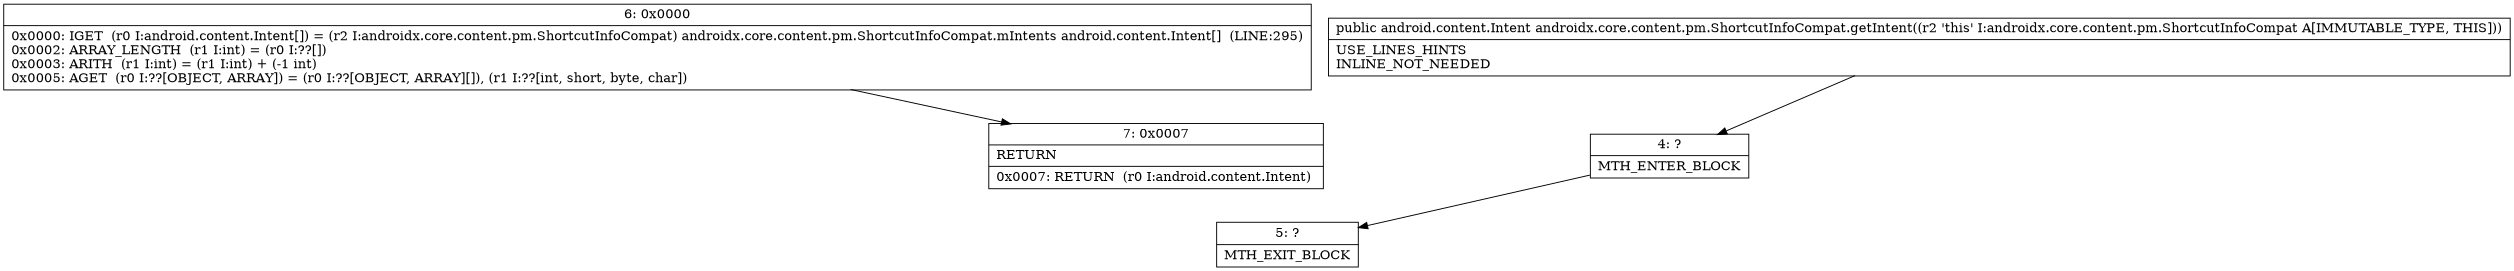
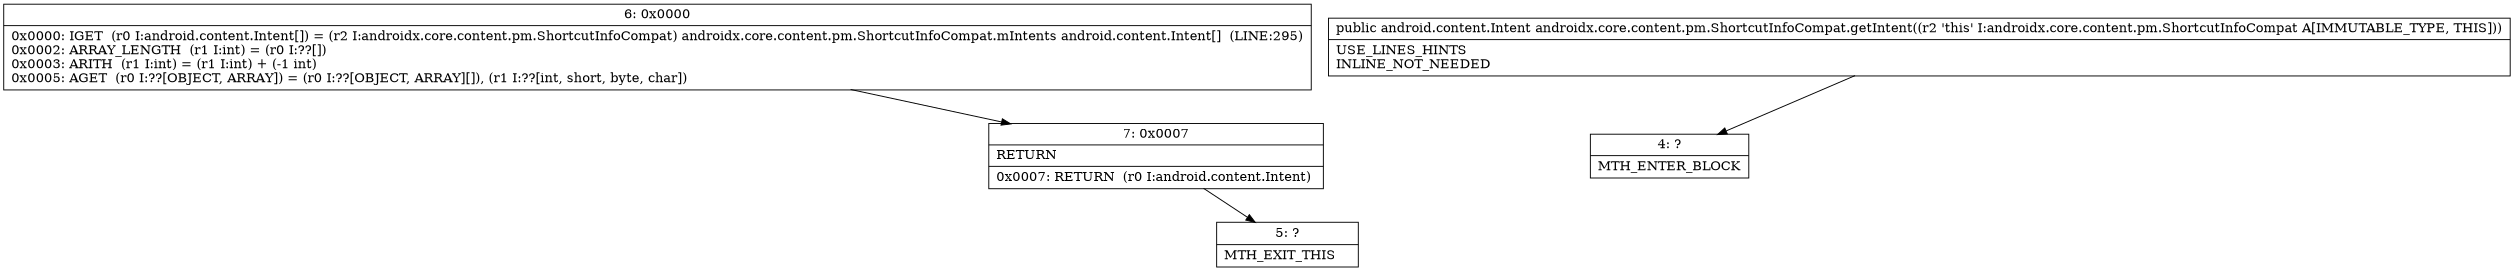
edge "4: ?" -> "5: ?": now "7: 0x0007" -> "5: ?"
node "5: ?": text "MTH_EXIT_BLOCK" -> "MTH_EXIT_THIS"
